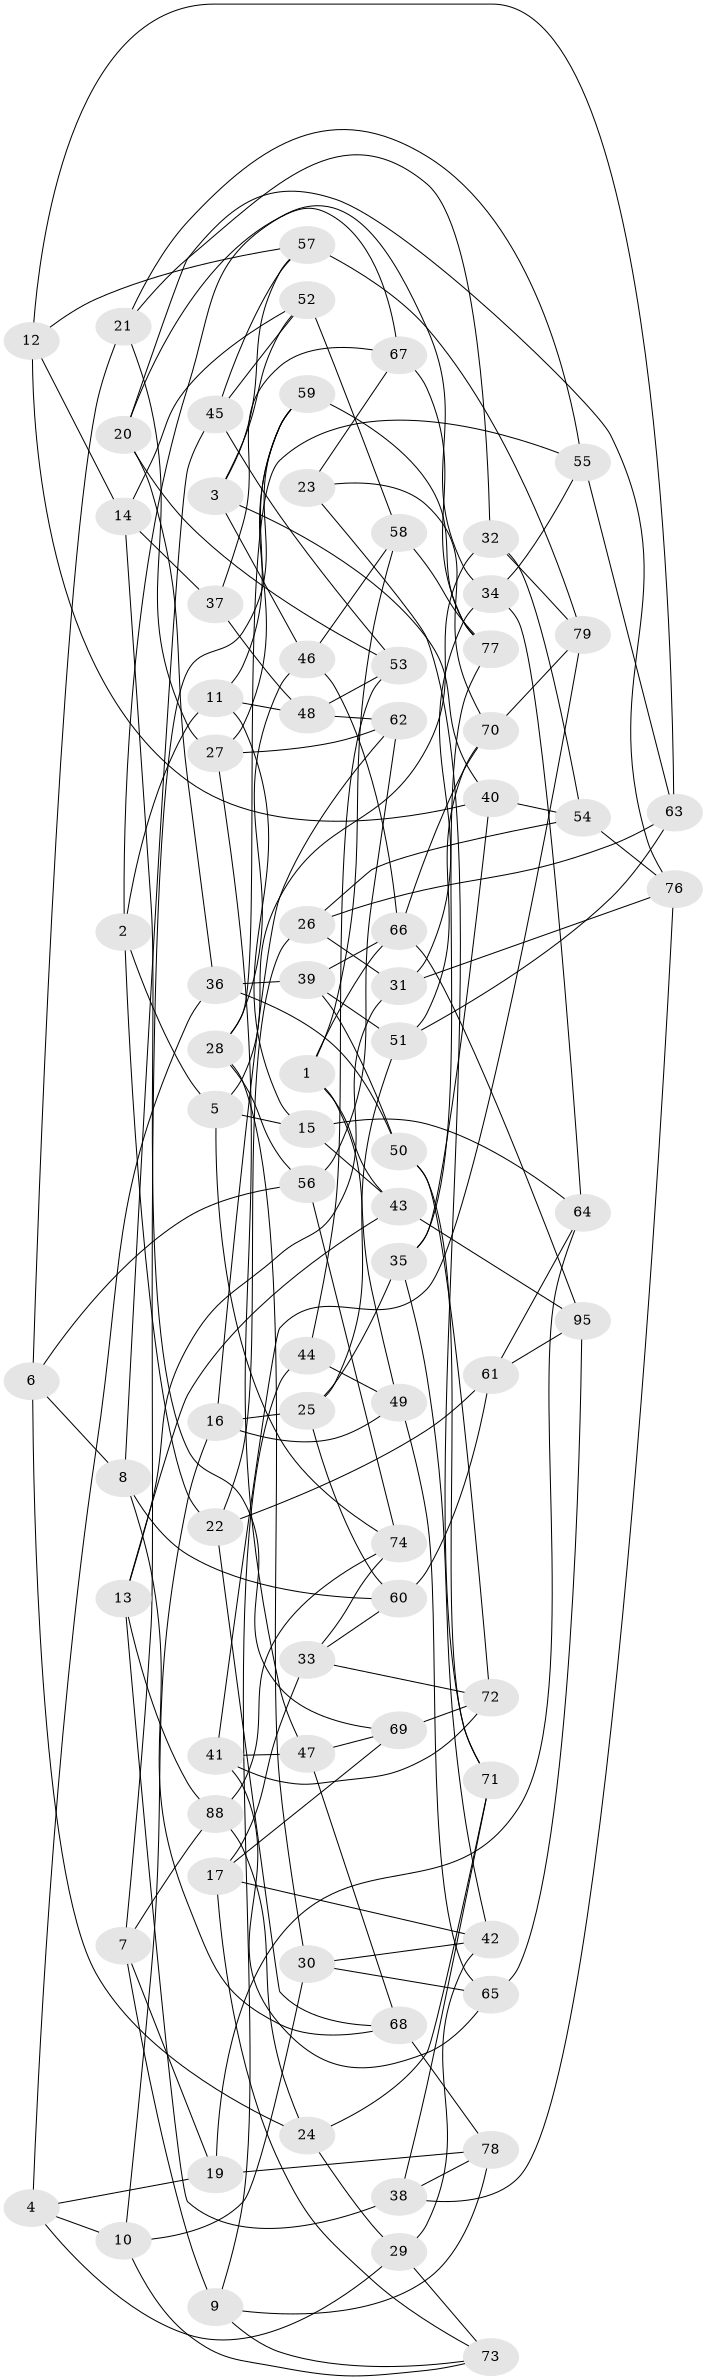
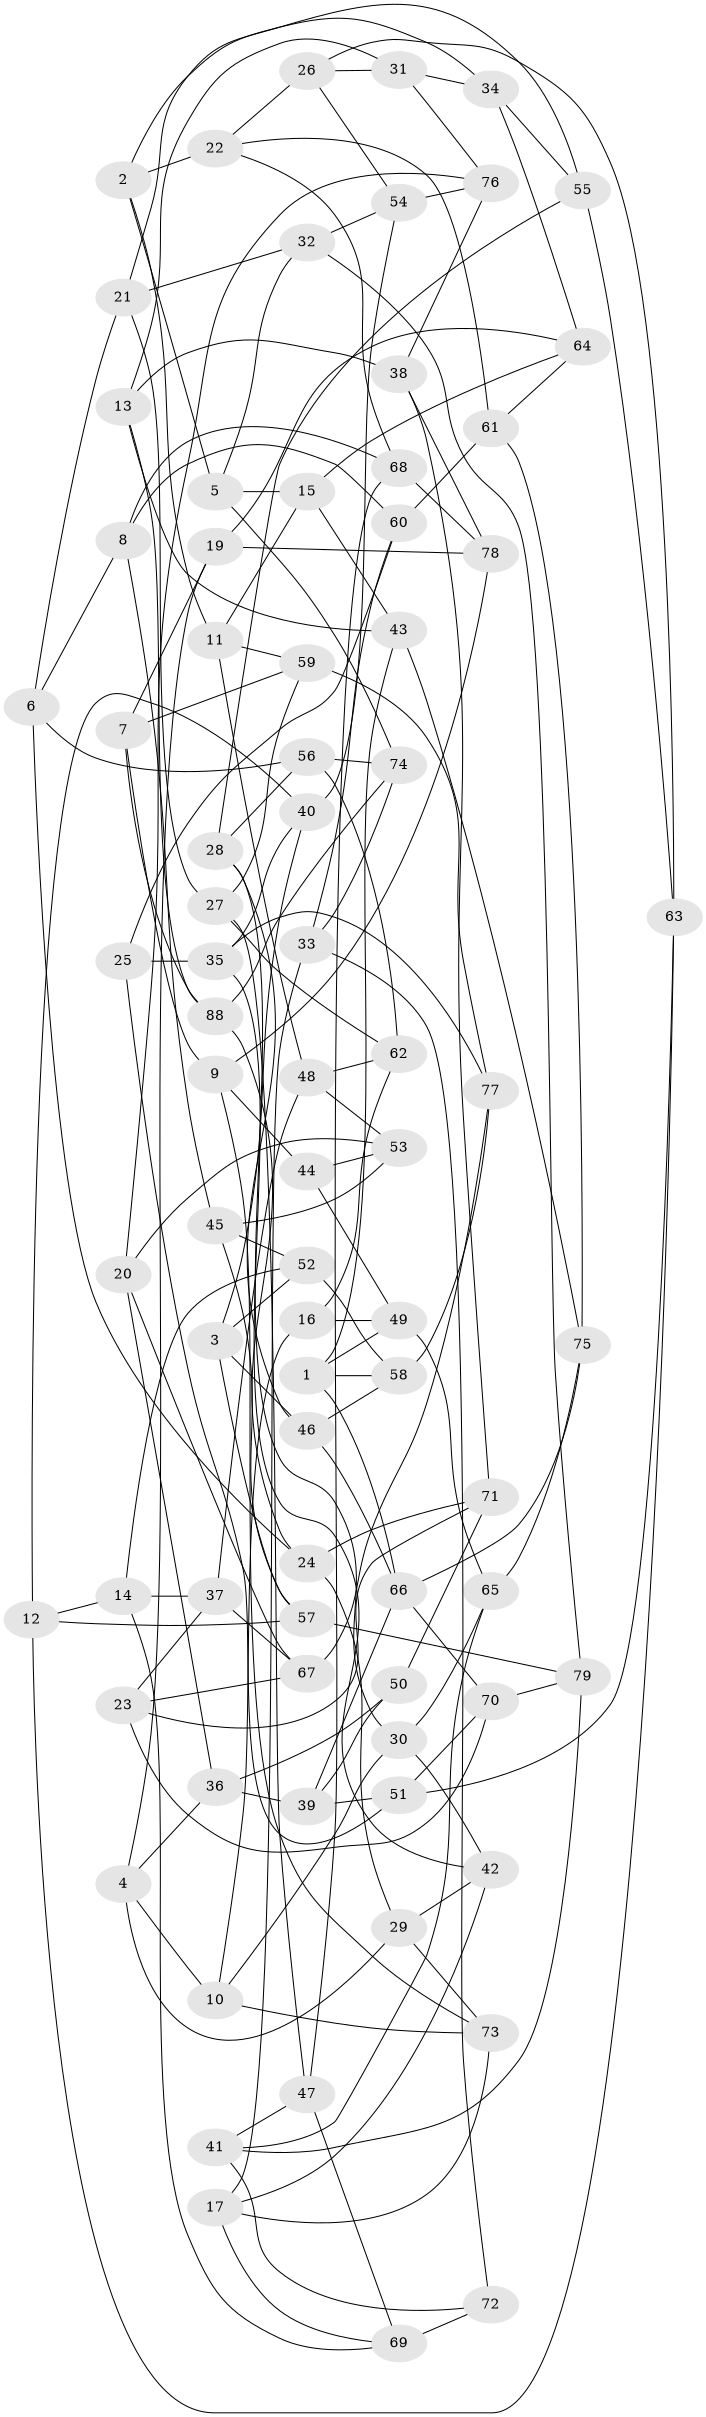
node "95": label "95" -> "75"
edge "25" -- "16": removed
edge "50" -- "72": removed
edge "37" -- "23": added
